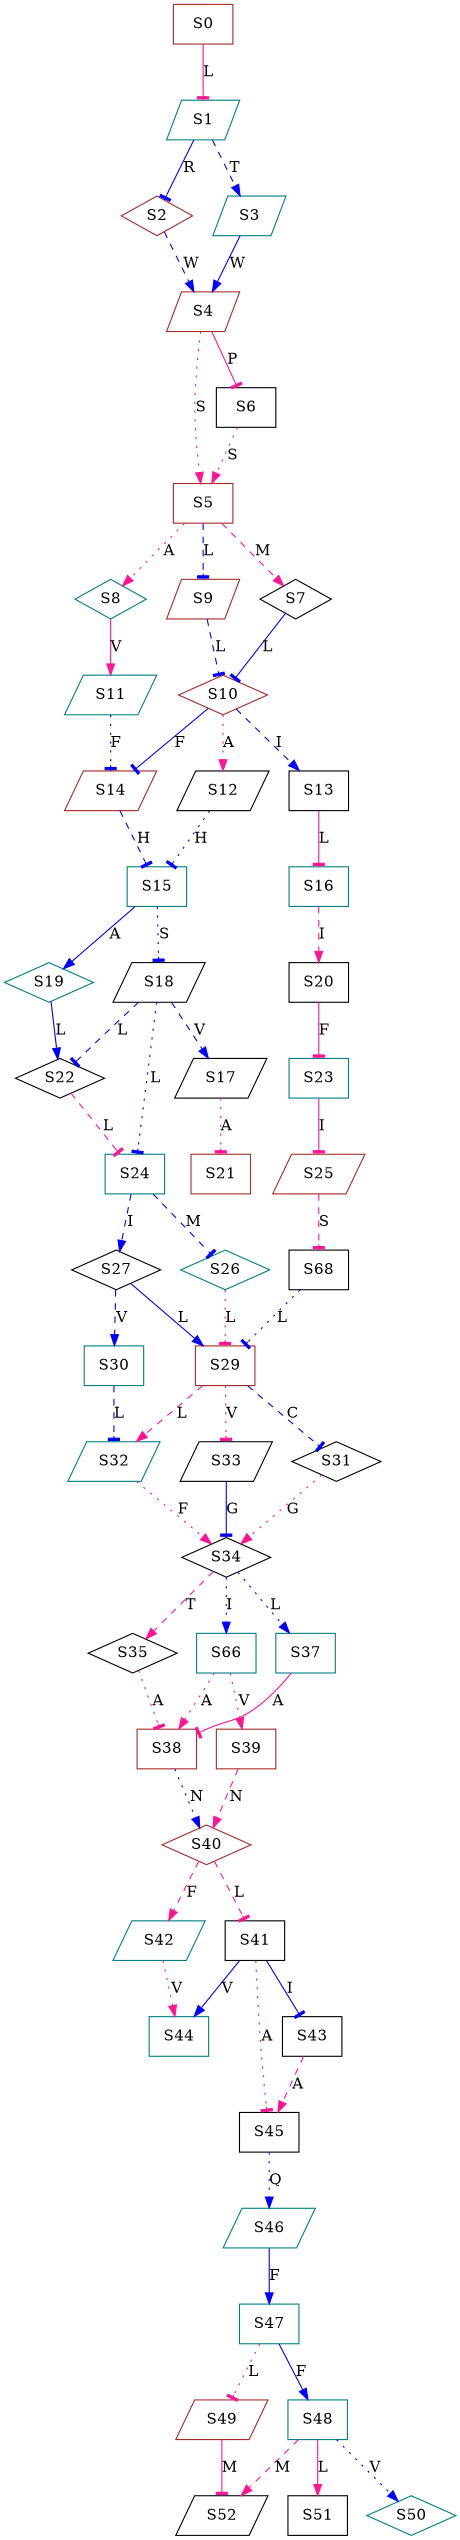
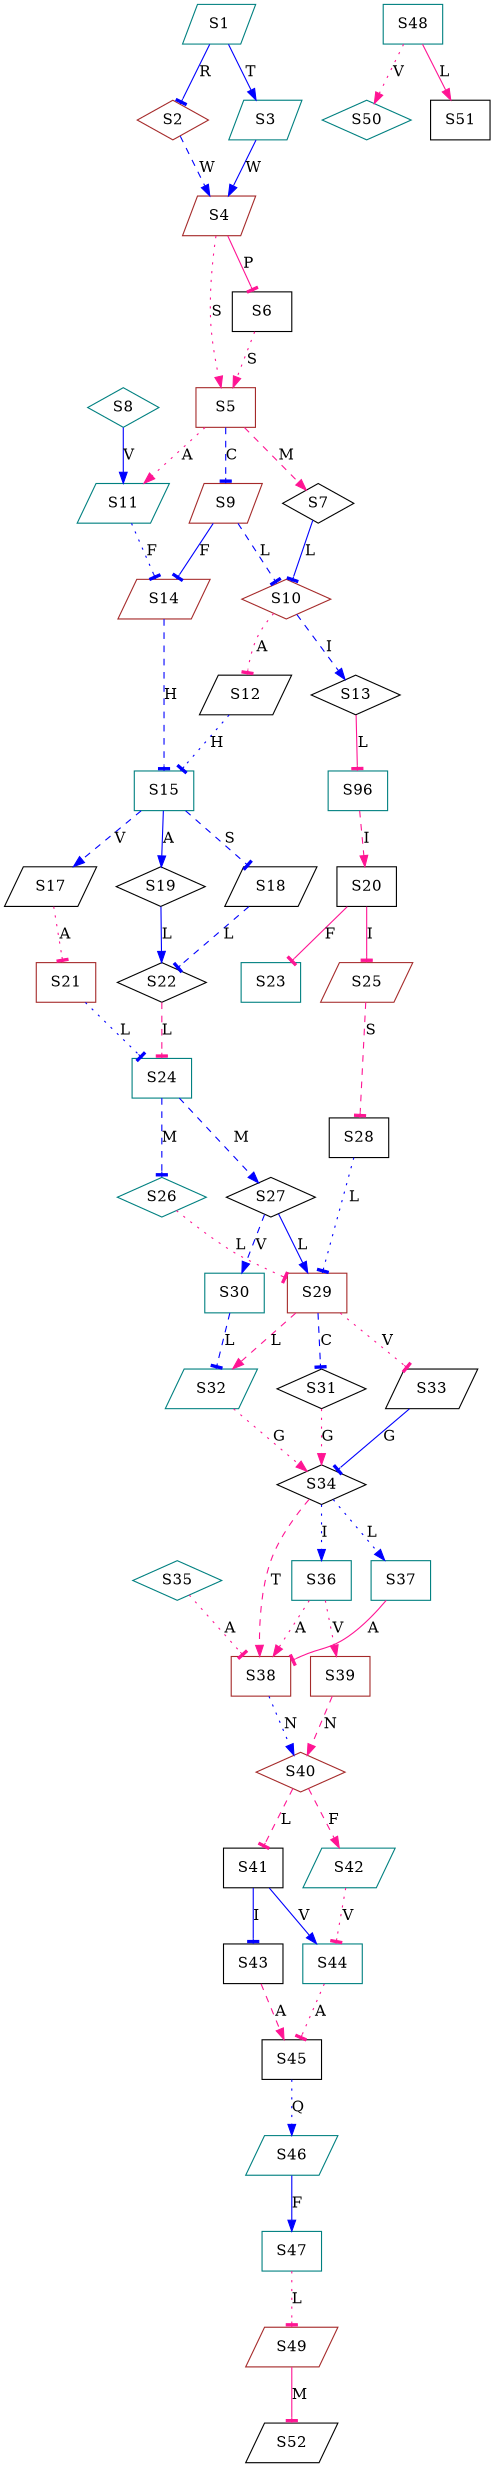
node "S0": removed
edge "S1" -> "S3": style dashed -> solid
edge "S5" -> "S8": now "S5" -> "S11"
edge "S5" -> "S9": label "L" -> "C"
edge "S8" -> "S11": color deeppink -> blue
edge "S10" -> "S12": arrowhead normal -> tee
edge "S10" -> "S14": now "S9" -> "S14"
node "S13": shape box -> diamond
node "S16": label "S16" -> "S96"
edge "S15" -> "S18": style dotted -> dashed
node "S19": color teal -> black
edge "S18" -> "S17": now "S15" -> "S17"
edge "S18" -> "S24": now "S21" -> "S24"
edge "S23" -> "S25": now "S20" -> "S25"
edge "S24" -> "S27": label "I" -> "M"
node "S68": label "S68" -> "S28"
edge "S32" -> "S34": label "F" -> "G"
edge "S34" -> "S35": now "S34" -> "S38"
node "S35": color black -> teal
node "S66": label "S66" -> "S36"
edge "S42" -> "S44": arrowhead normal -> tee
edge "S41" -> "S45": now "S44" -> "S45"
edge "S47" -> "S48": removed, label "F"
edge "S48" -> "S52": removed, label "M"
edge "S48" -> "S50": color blue -> deeppink
